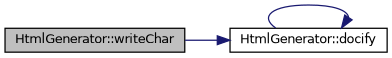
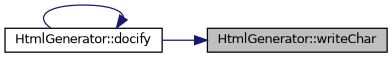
edge "HtmlGenerator::writeChar" -> "HtmlGenerator::docify": reversed
